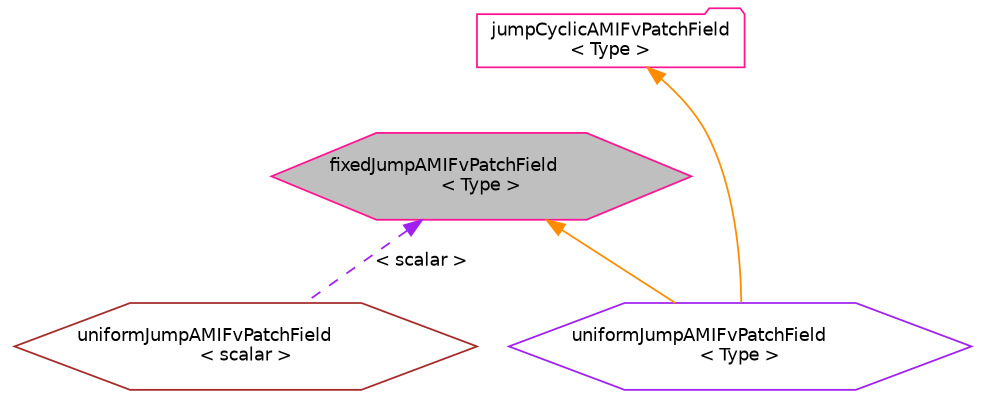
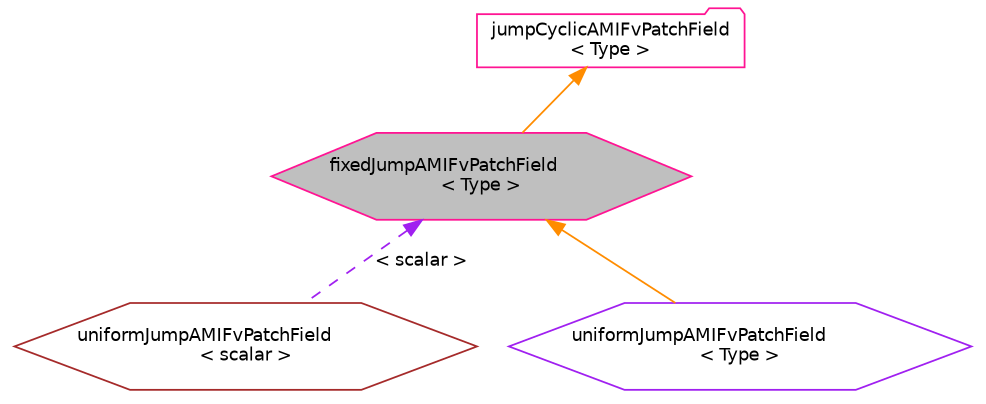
edge "uniformJumpAMIFvPatchField < Type >" -> "jumpCyclicAMIFvPatchField < Type >": now "fixedJumpAMIFvPatchField < Type >" -> "jumpCyclicAMIFvPatchField < Type >"
